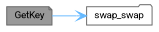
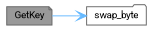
node "swap_swap": label "swap_swap" -> "swap_byte"
